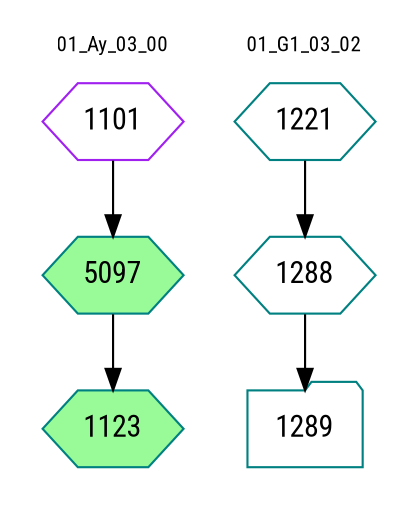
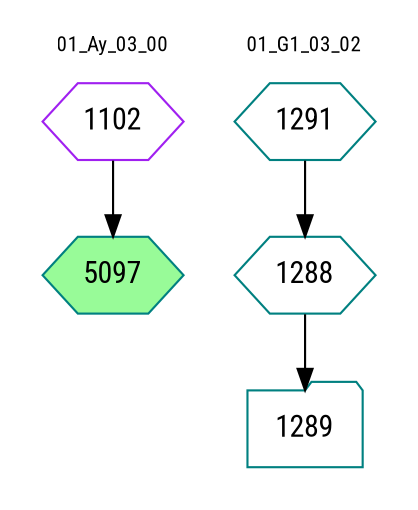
node "1101": label "1101" -> "1102"
node "1221": label "1221" -> "1291"
node "1123": removed
